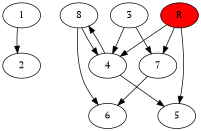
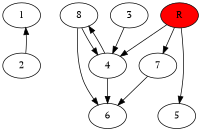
edge "3" -> "7": removed
edge "1" -> "2": reversed
edge "4" -> "5": now "4" -> "6"
